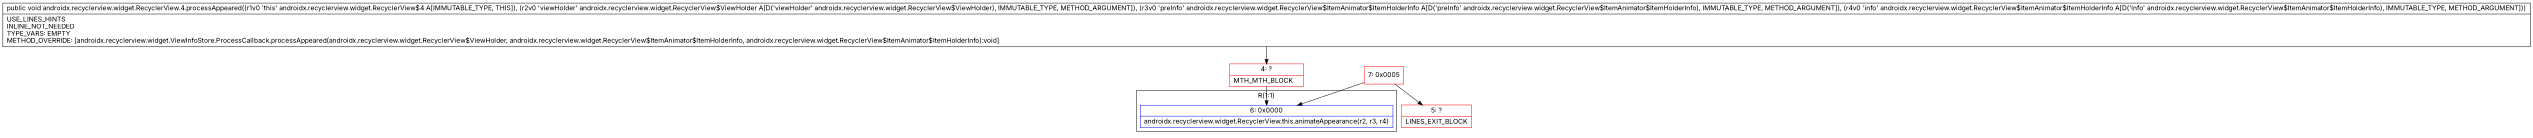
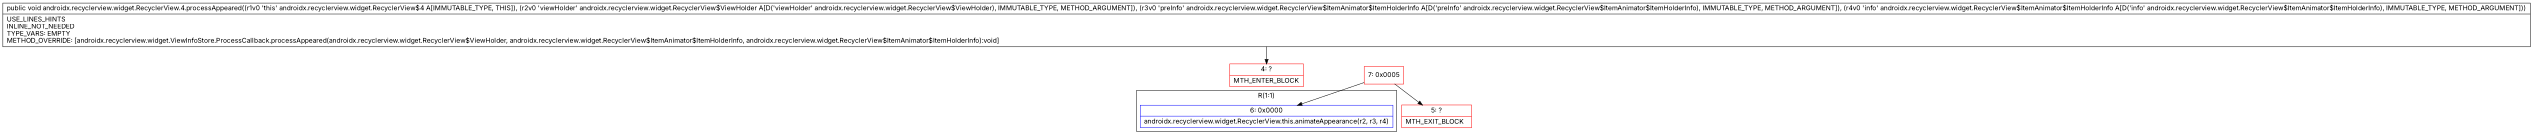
node "4: ?": text "MTH_MTH_BLOCK" -> "MTH_ENTER_BLOCK"
edge "4: ?" -> "6: 0x0000": removed
node "5: ?": text "LINES_EXIT_BLOCK" -> "MTH_EXIT_BLOCK"
